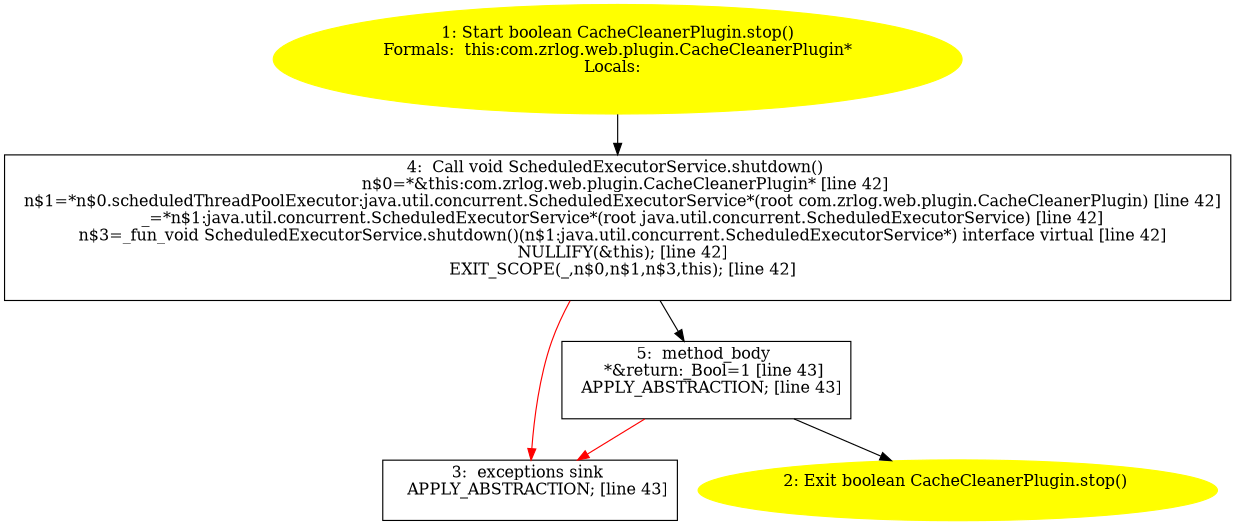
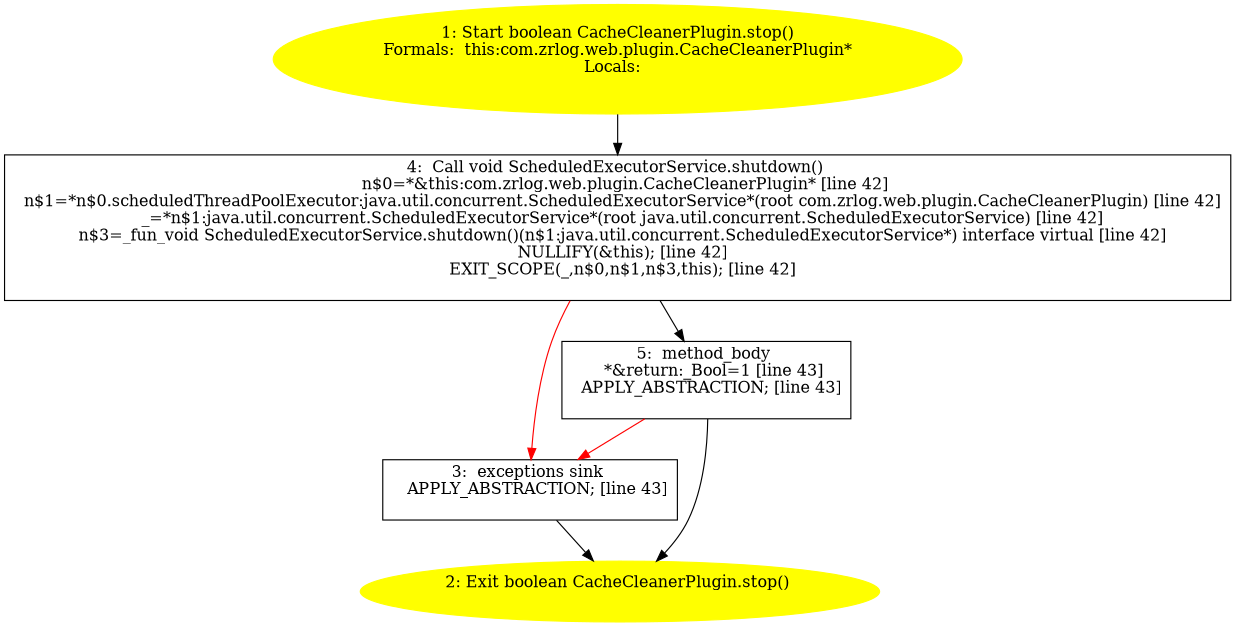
edge "3:  exceptions sink APPLY_ABSTRACTION; [line 43]" -> "2: Exit boolean CacheCleanerPlugin.stop()": added
